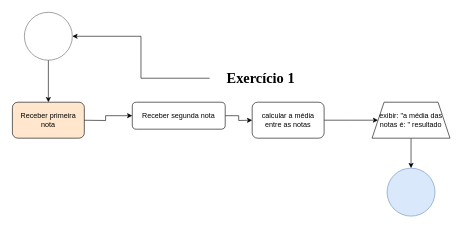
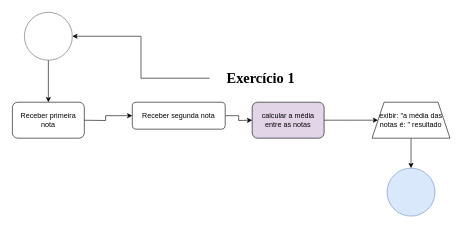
node "Receber primeira nota": fillcolor #ffe6cc -> #ffffff
node "calcular a média entre as notas": fillcolor #ffffff -> #e1d5e7
